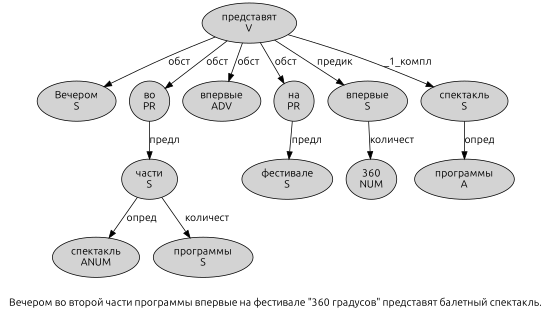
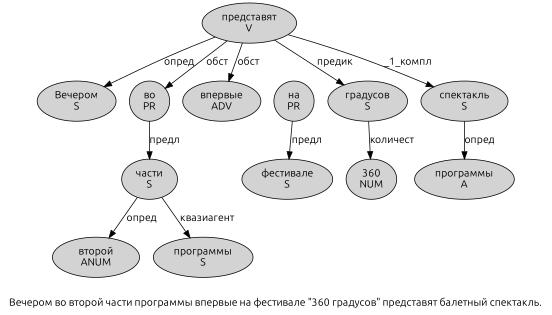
edge "представят V" -> "на PR": removed, label "обст"
edge "представят V" -> "Вечером S": label "обст" -> "опред"
node "впервые S": label "впервые S" -> "градусов S"
edge "части S" -> "программы S": label "количест" -> "квазиагент"
node "спектакль ANUM": label "спектакль ANUM" -> "второй ANUM"
